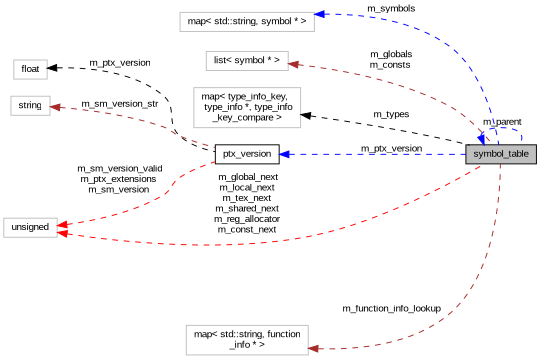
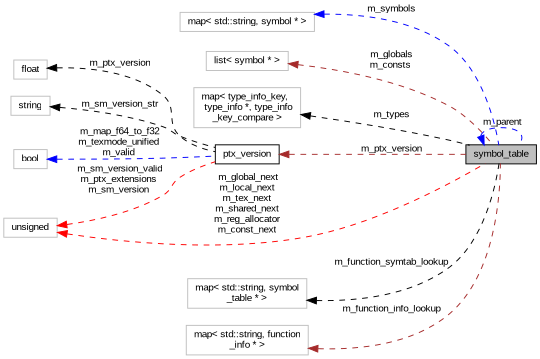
edge "ptx_version" -> "string": color brown -> black
edge "symbol_table" -> "ptx_version": color blue -> brown
node "bool": added
node "map< std::string, symbol _table * >": added
